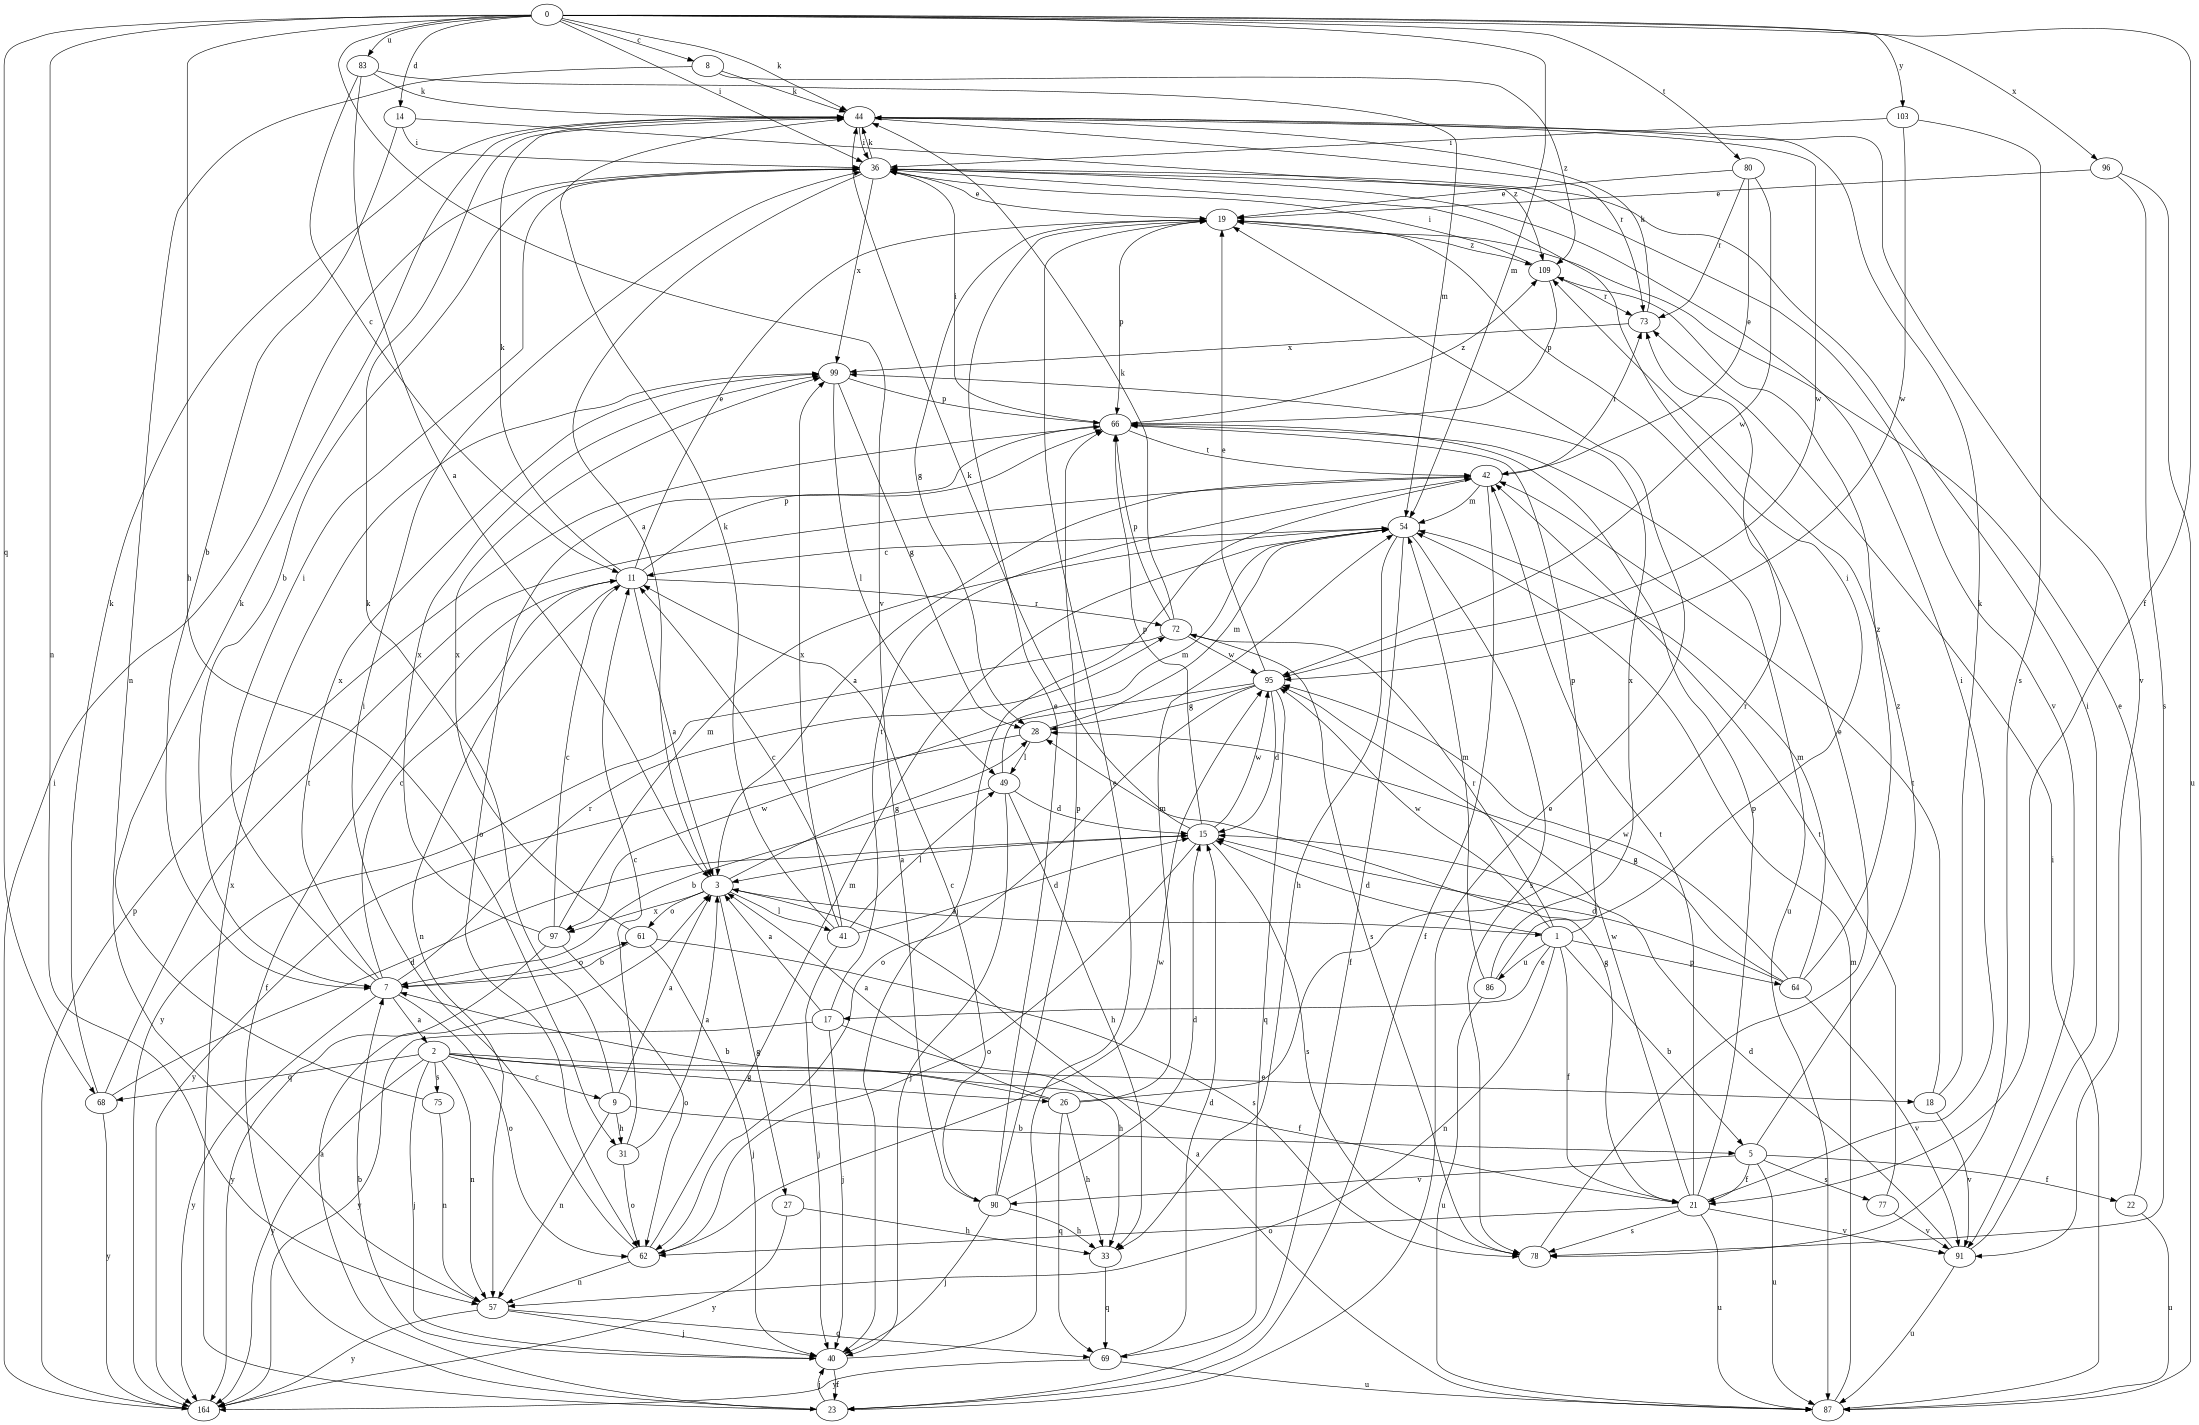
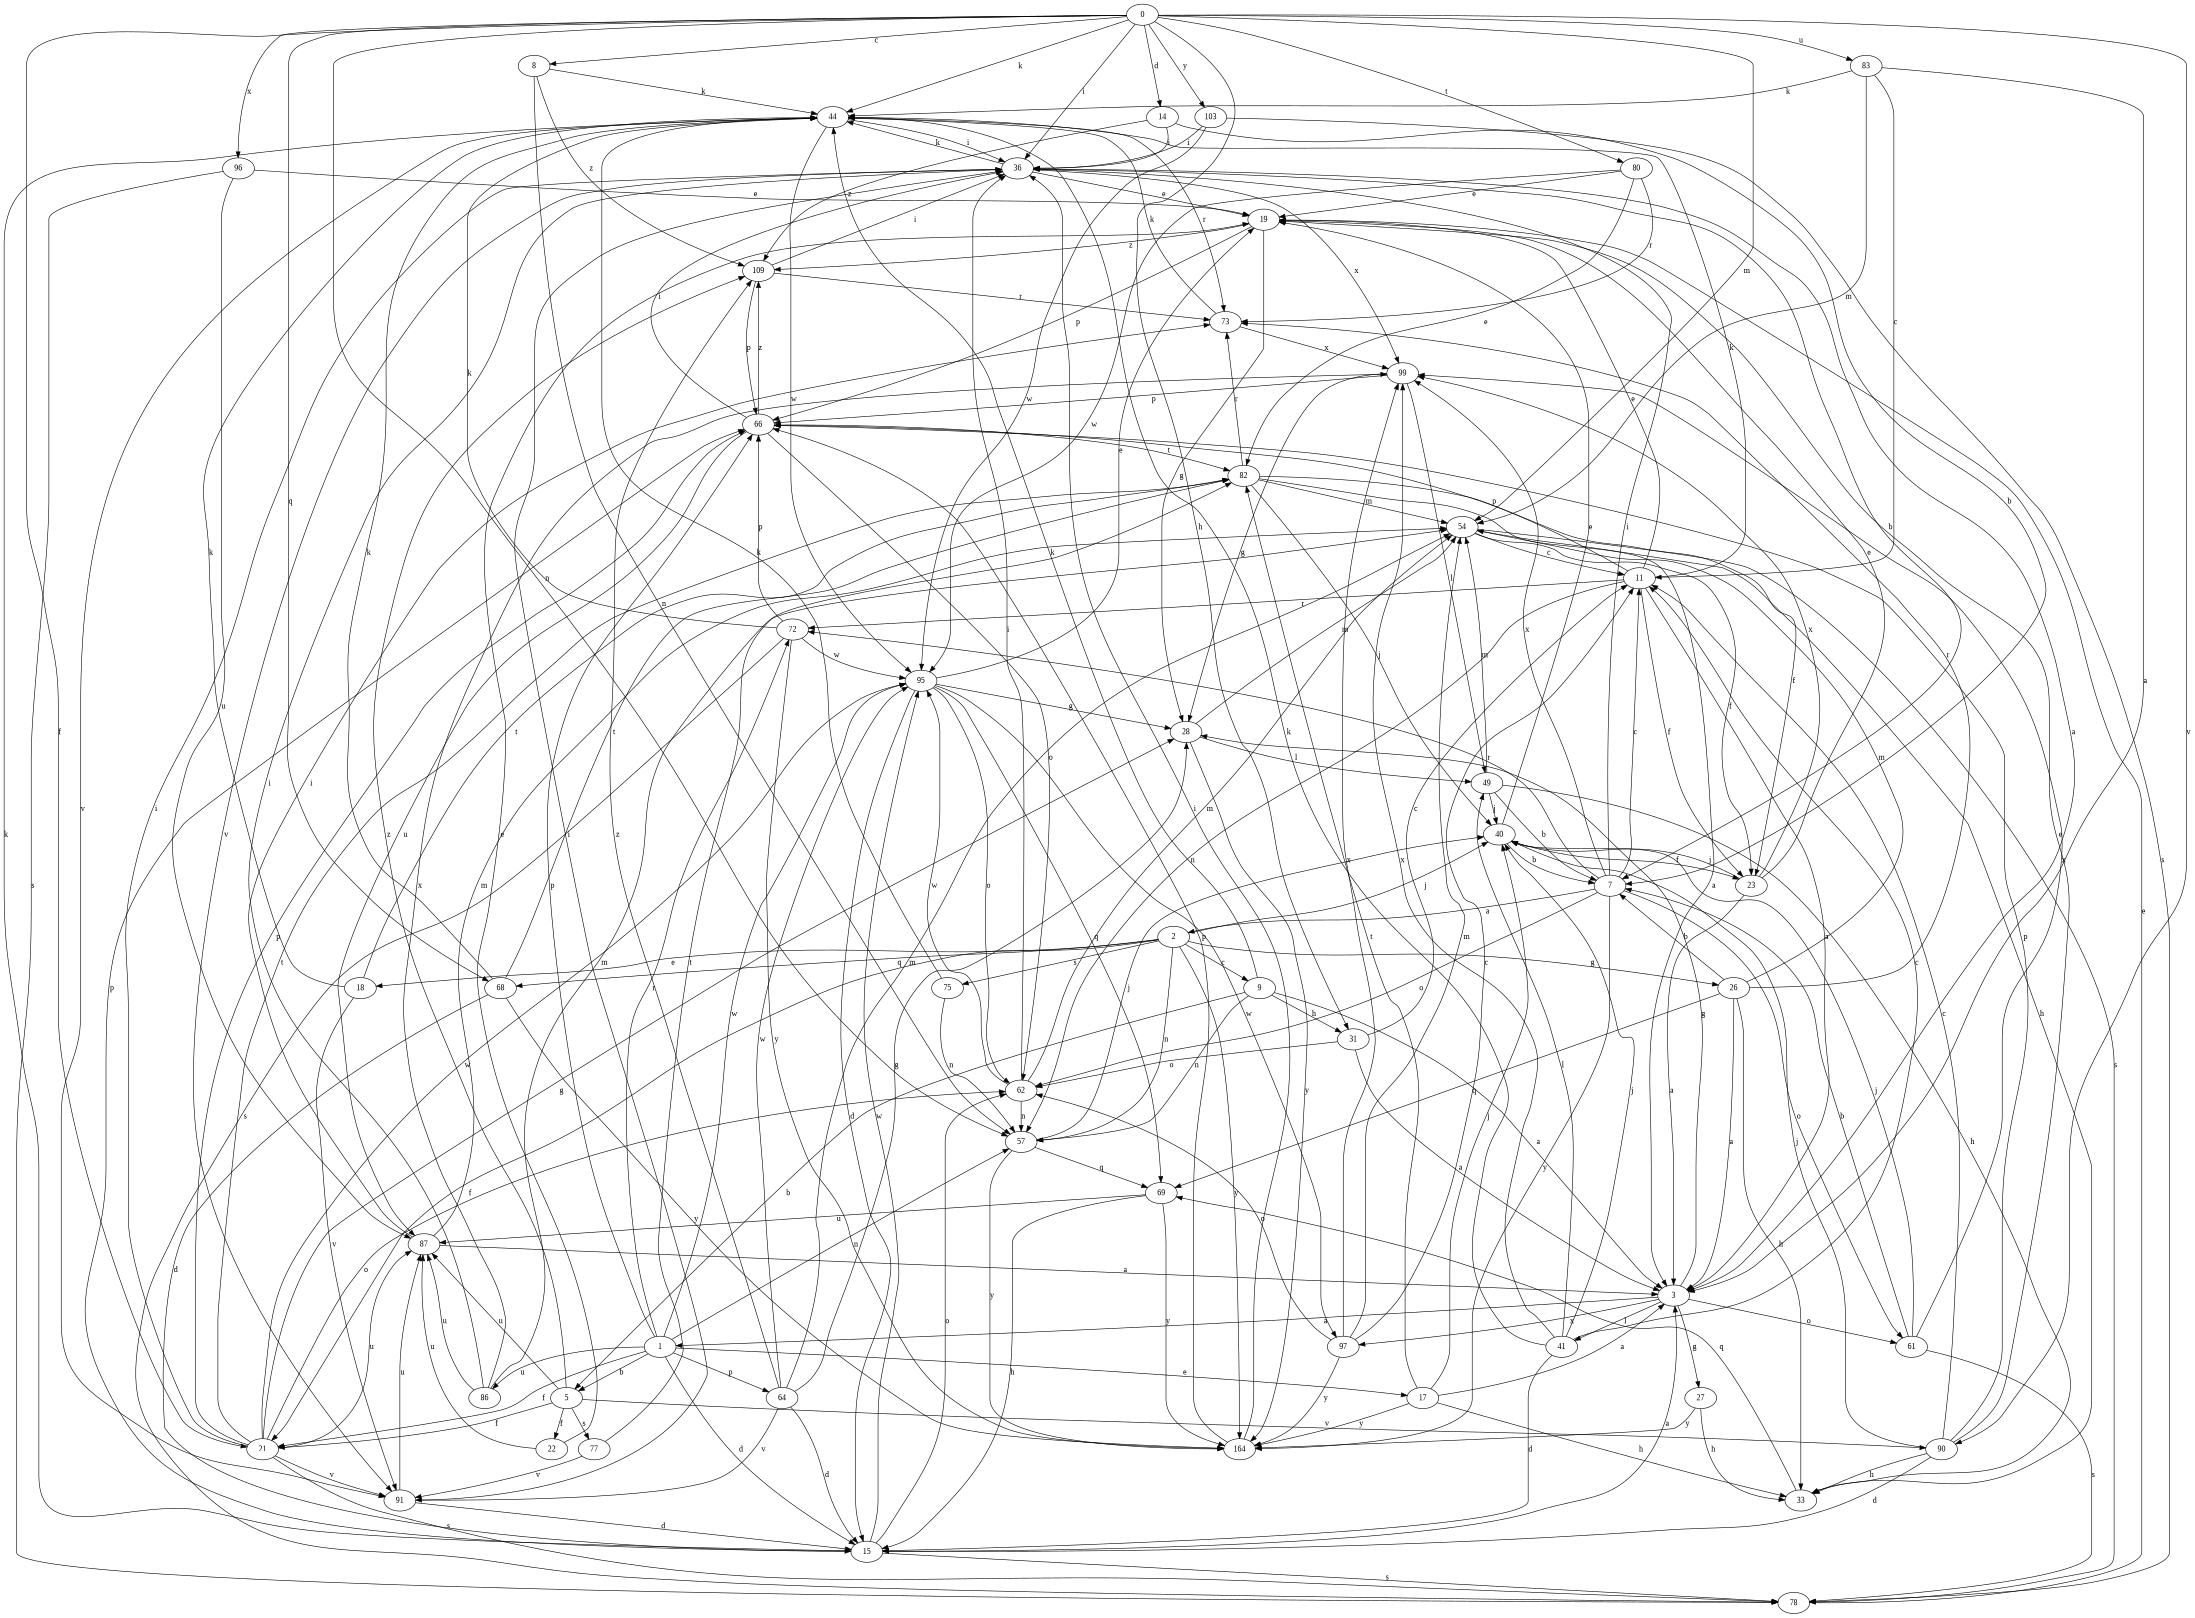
node "42": label "42" -> "82"
edge "49" -> "15": removed, label "d"
edge "69" -> "15": label "d" -> "h"
